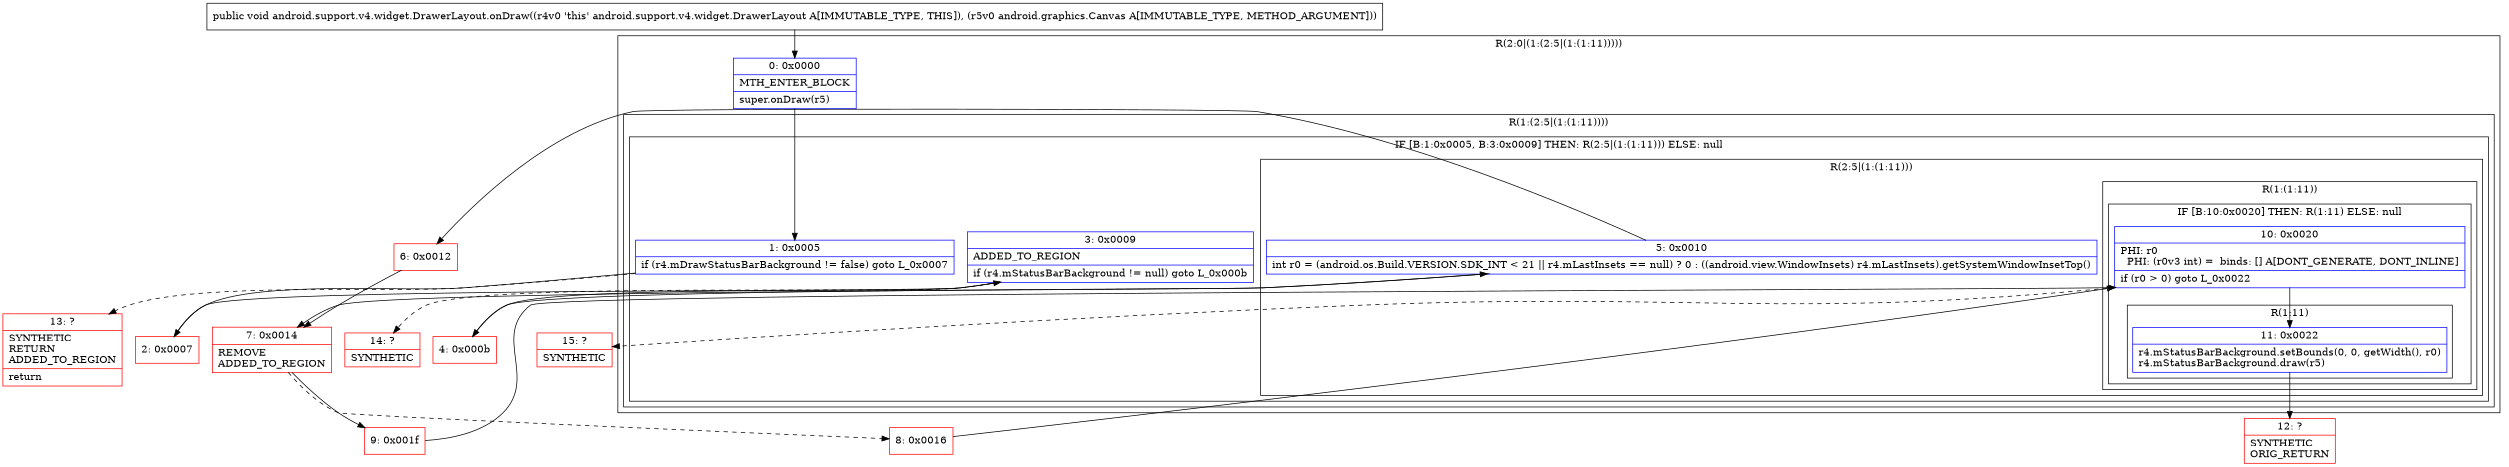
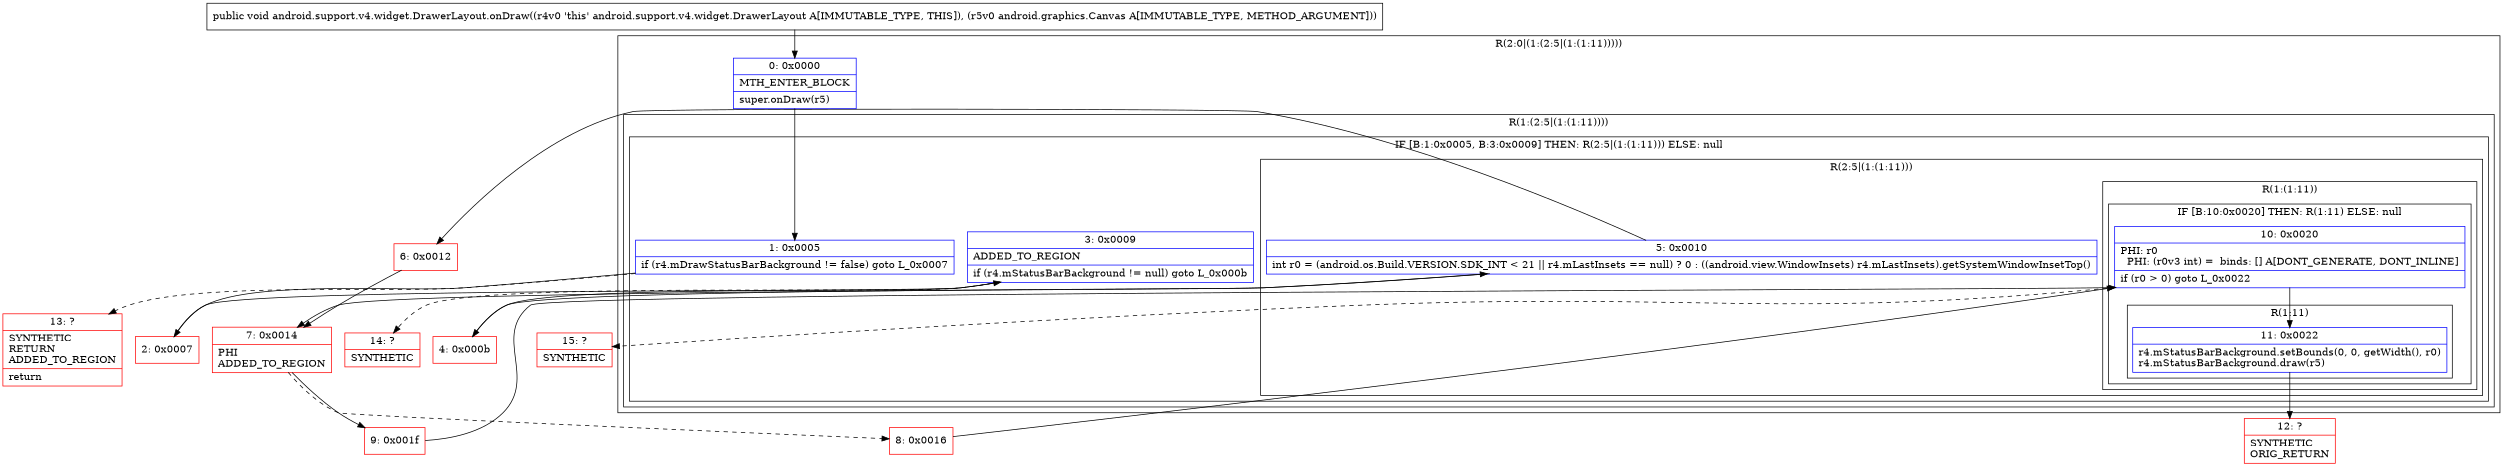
node "7: 0x0014": text "REMOVE" -> "PHI"
